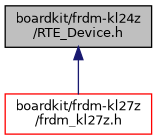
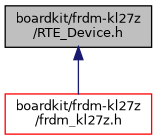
node "boardkit/frdm-kl24z /RTE_Device.h": label "boardkit/frdm-kl24z /RTE_Device.h" -> "boardkit/frdm-kl27z /RTE_Device.h"
